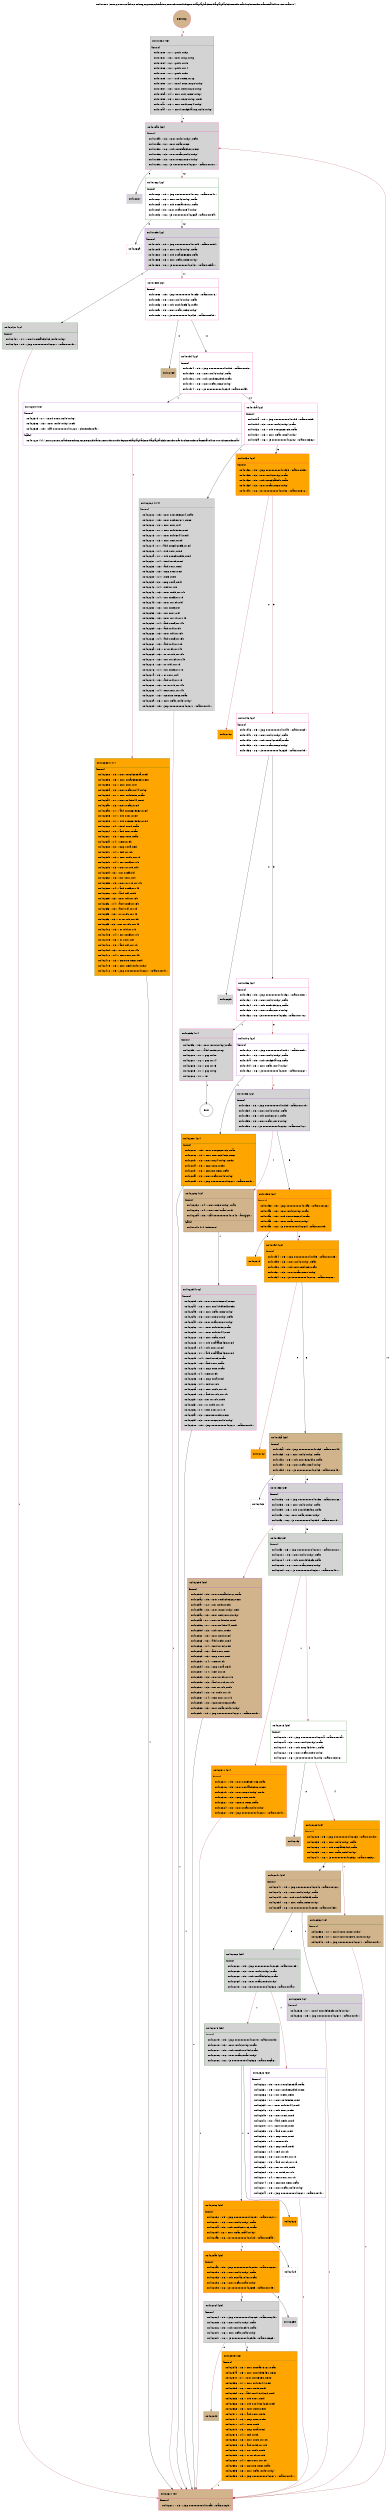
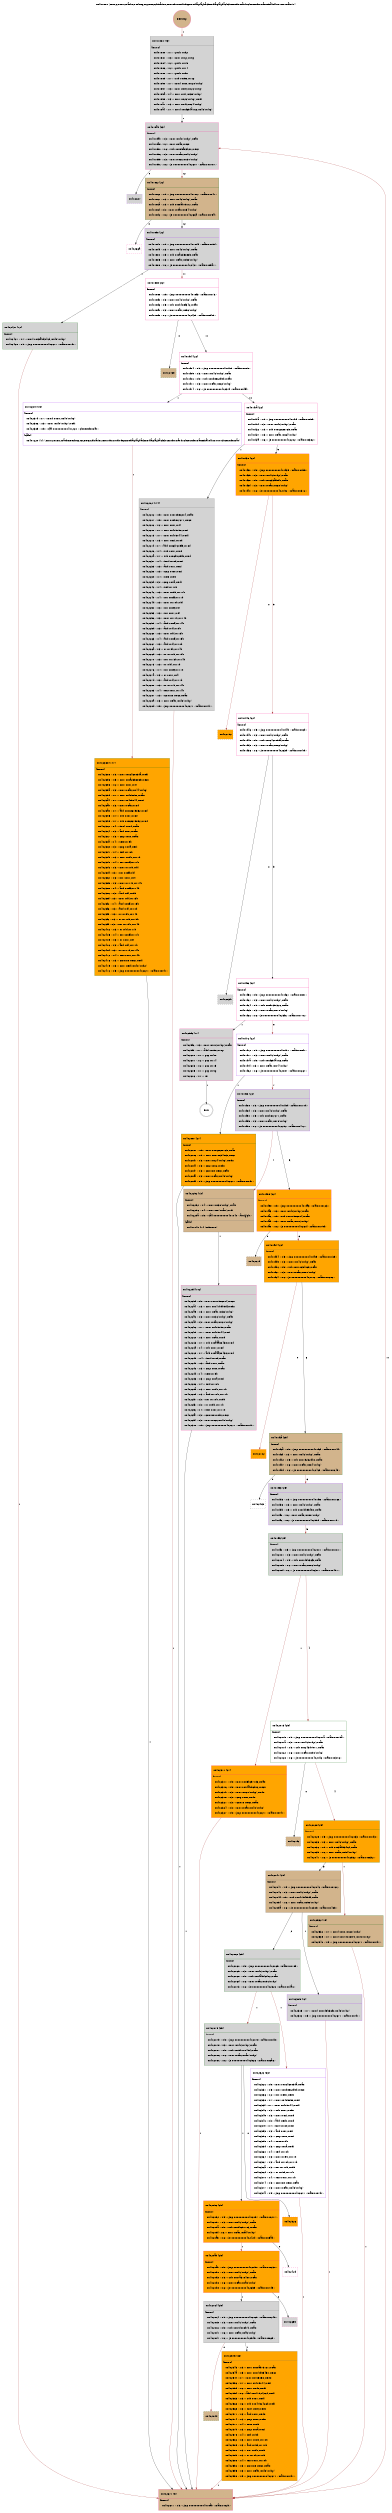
node "0x401ec2 [22]": fillcolor white -> tan
node "0x40261f": fillcolor orange -> tan
node "0x40259d [89]": removed
